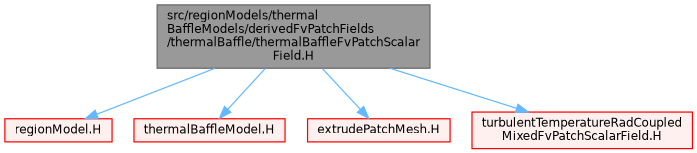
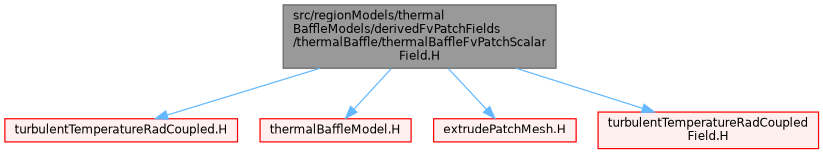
node "regionModel.H": label "regionModel.H" -> "turbulentTemperatureRadCoupled.H"
node "turbulentTemperatureRadCoupled MixedFvPatchScalarField.H": label "turbulentTemperatureRadCoupled MixedFvPatchScalarField.H" -> "turbulentTemperatureRadCoupled Field.H"
